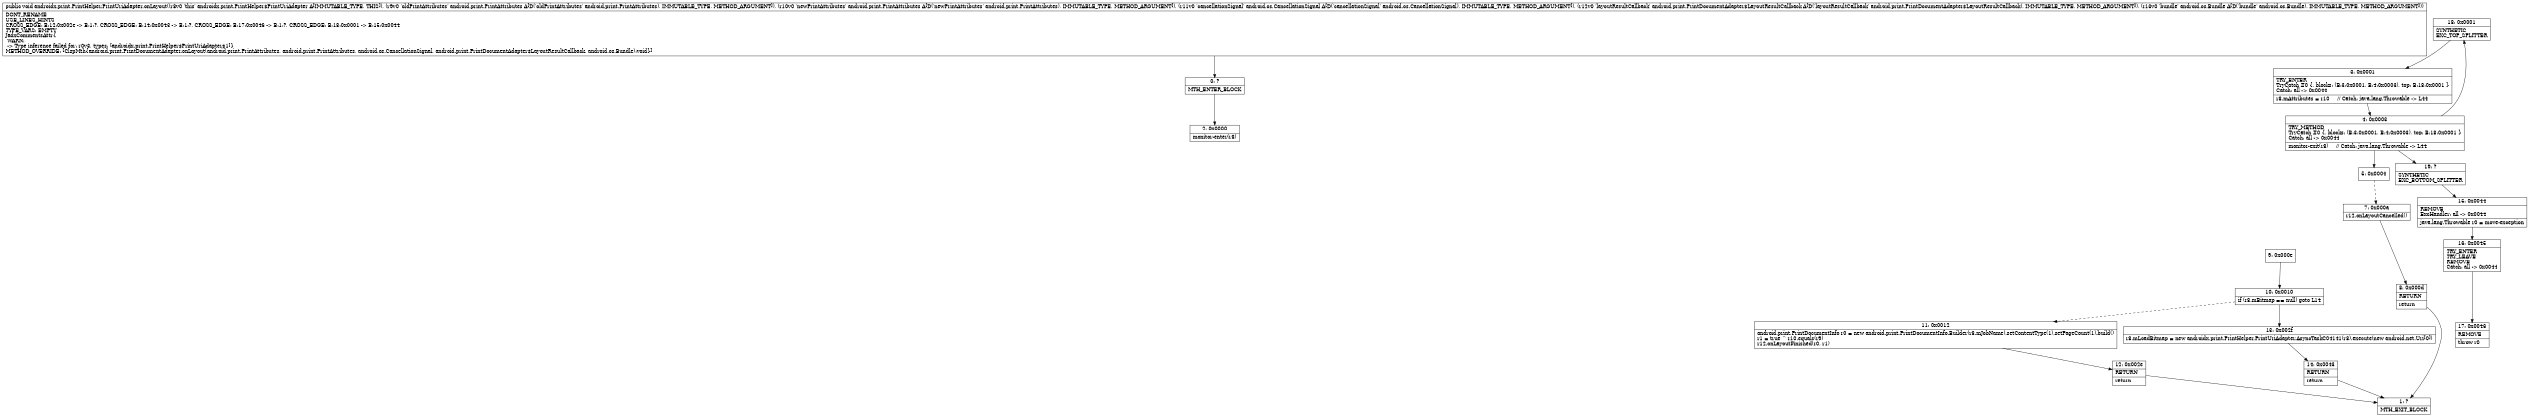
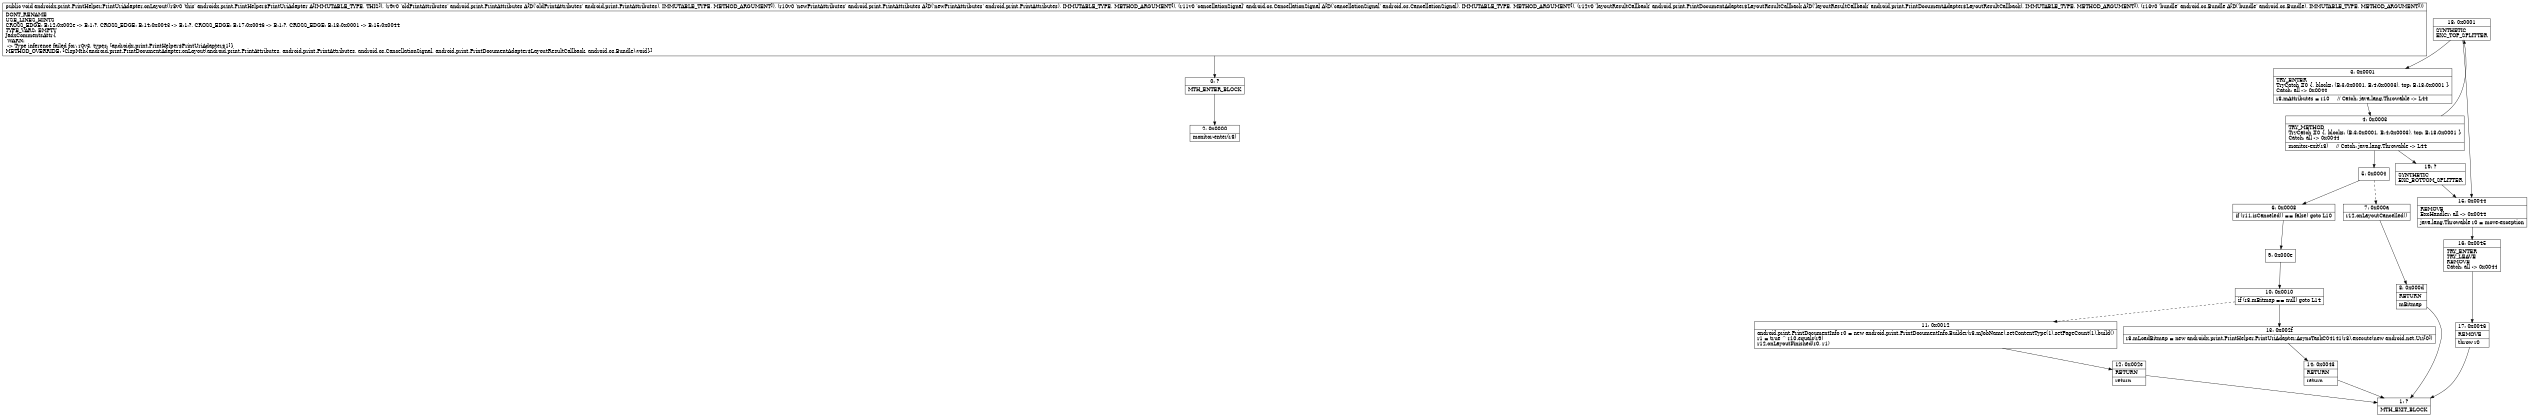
edge "18: 0x0001" -> "15: 0x0044": added
node "6: 0x0008": added
node "8: 0x000d": text "return" -> "mBitmap"
edge "17: 0x0046" -> "1: ?": added
